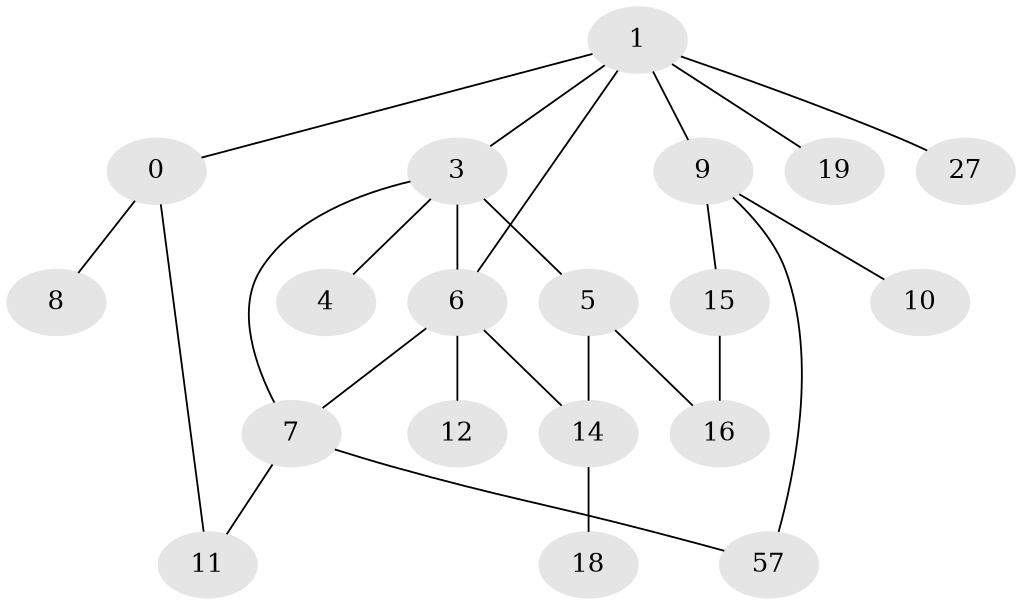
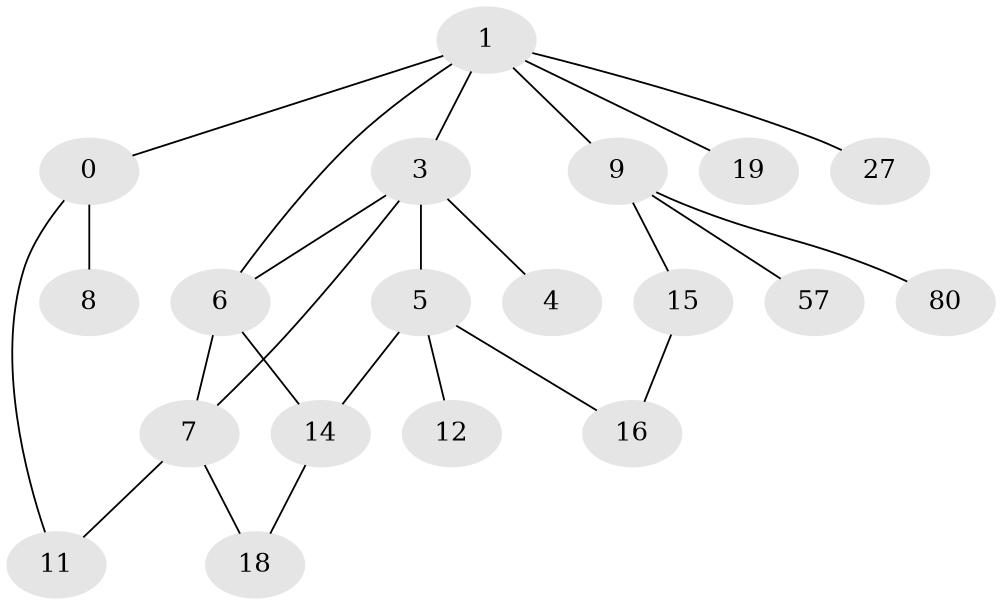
node "10": label "10" -> "80"
edge "6" -- "12": now "5" -- "12"
edge "7" -- "57": now "7" -- "18"
